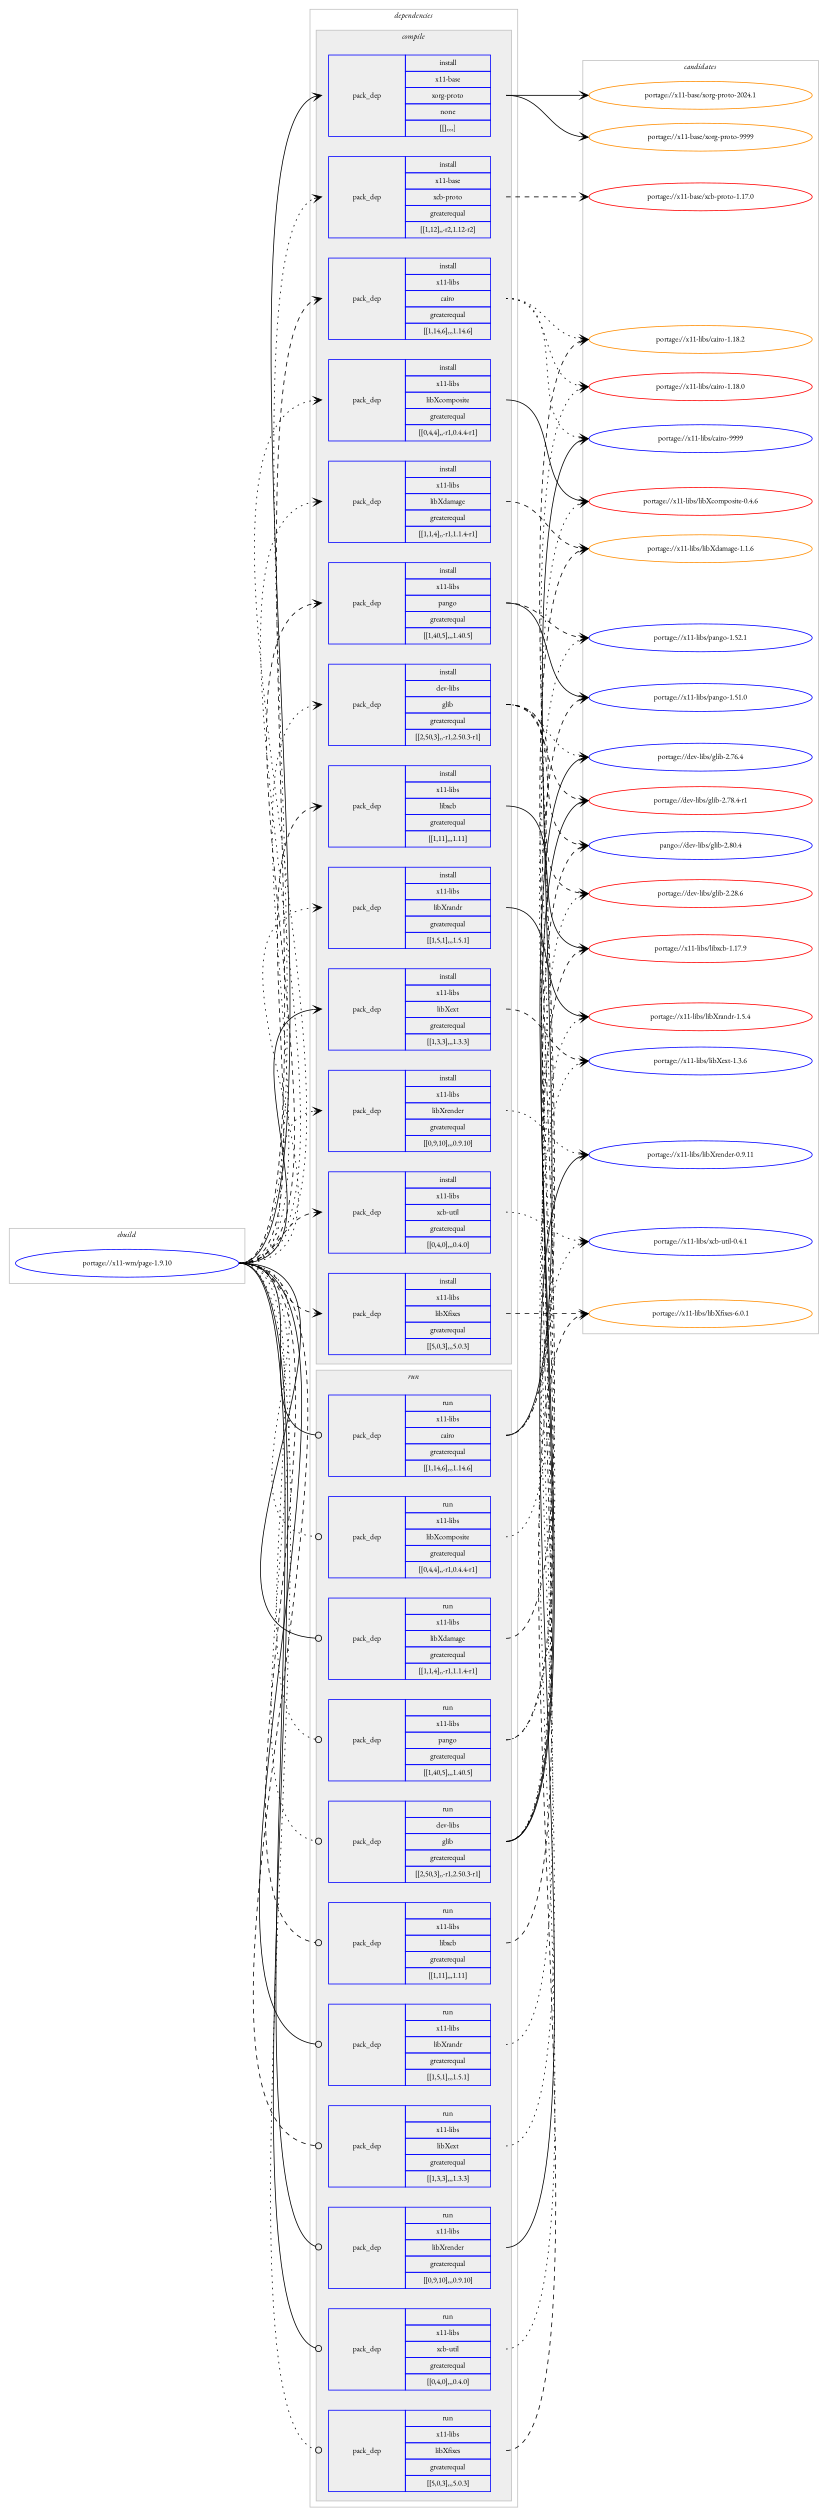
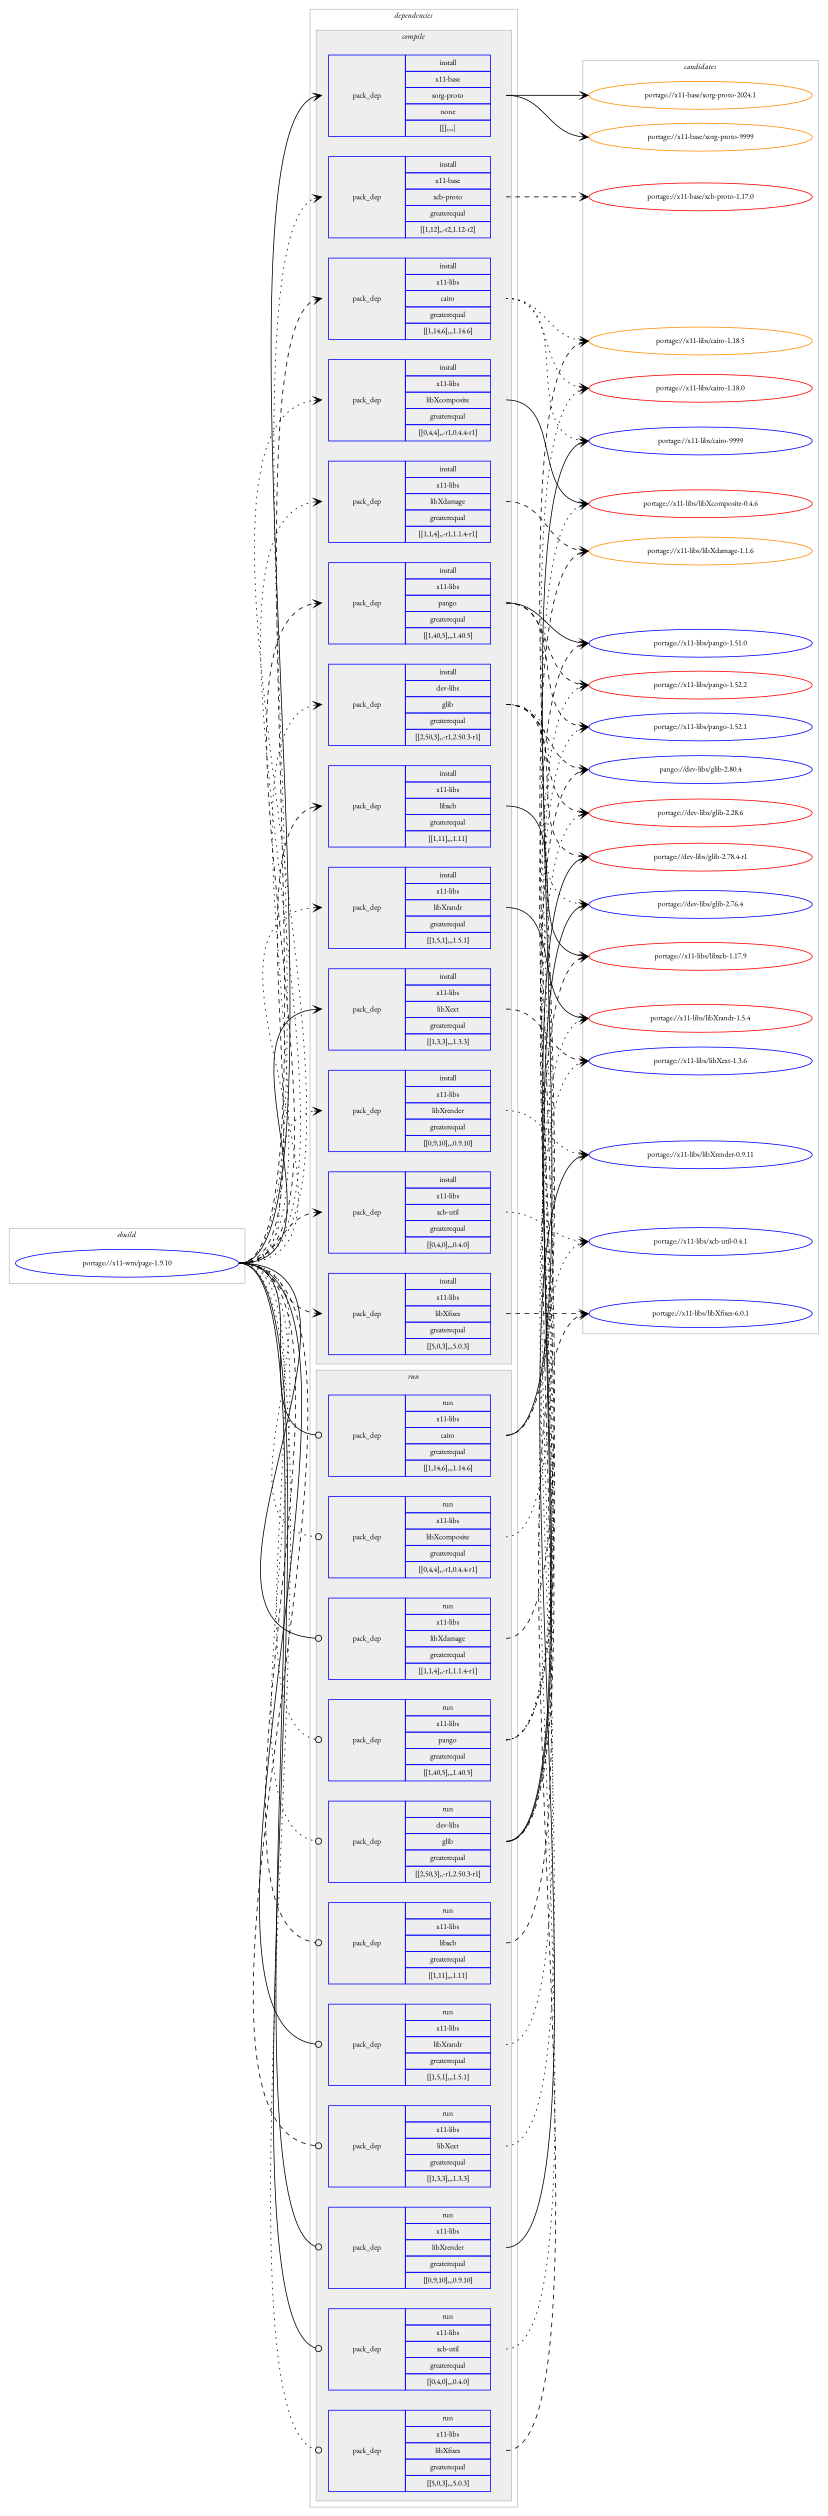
node "portage://x11-libs/cairo-1.18.2": label "portage://x11-libs/cairo-1.18.2" -> "portage://x11-libs/cairo-1.18.5"
node "portage://x11-libs/pango-1.52.2": added
node "portage://x11-libs/libXfixes-6.0.1": color darkorange -> blue
